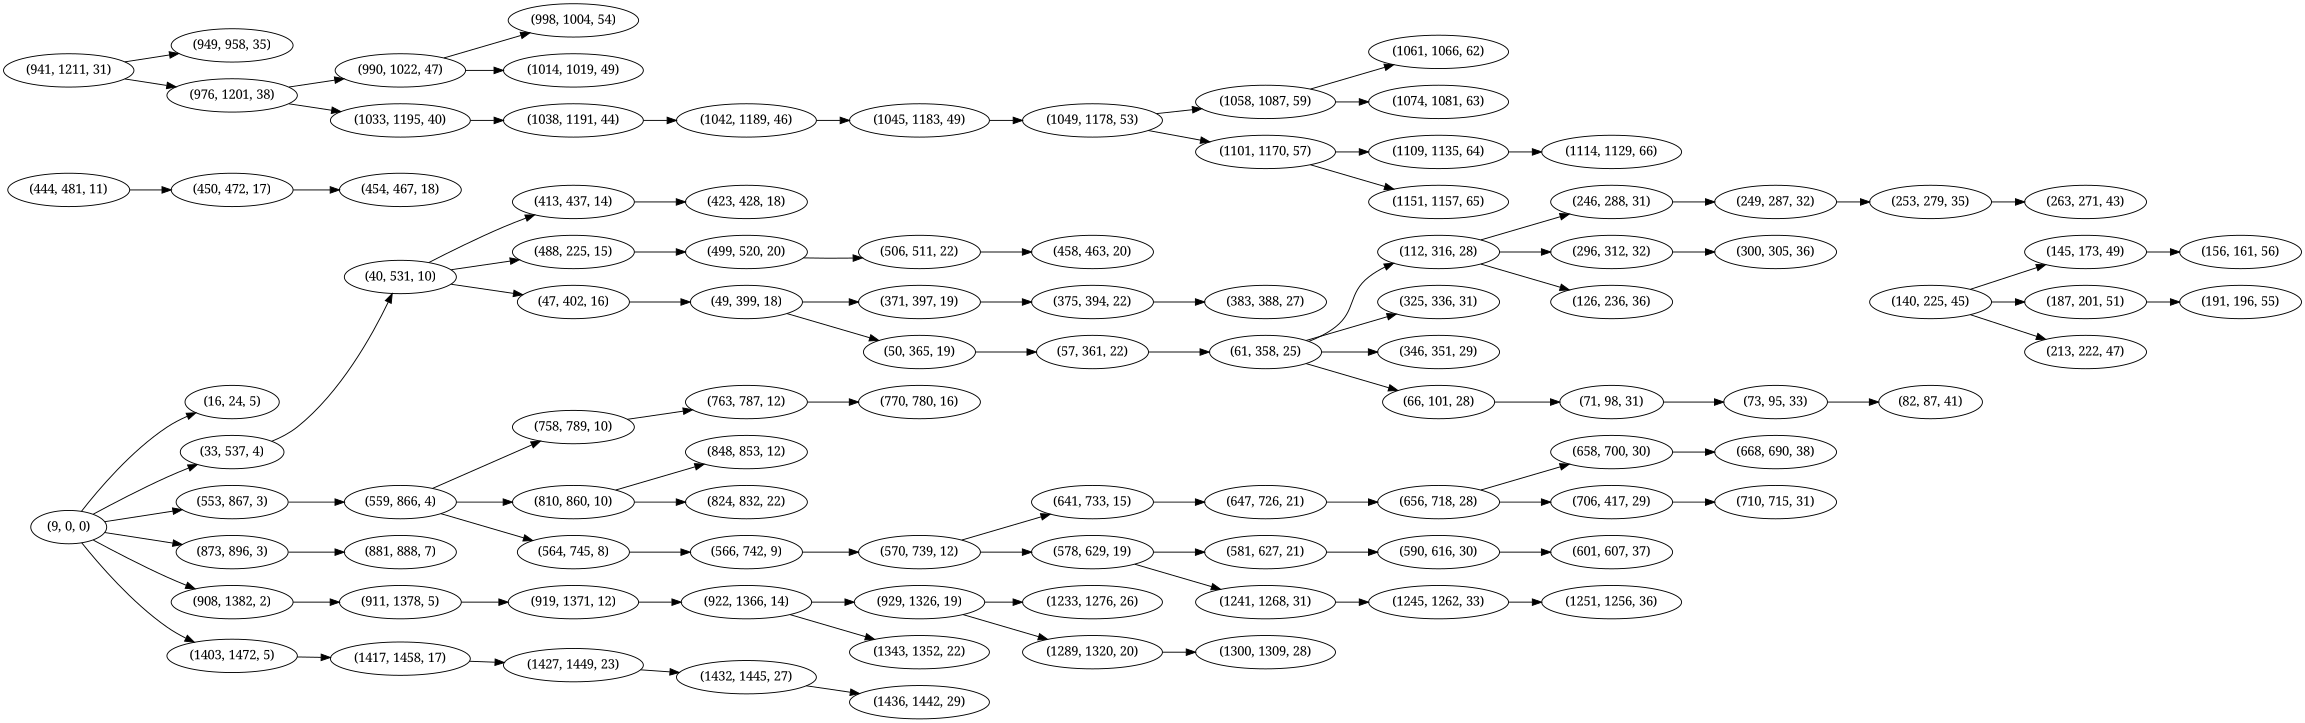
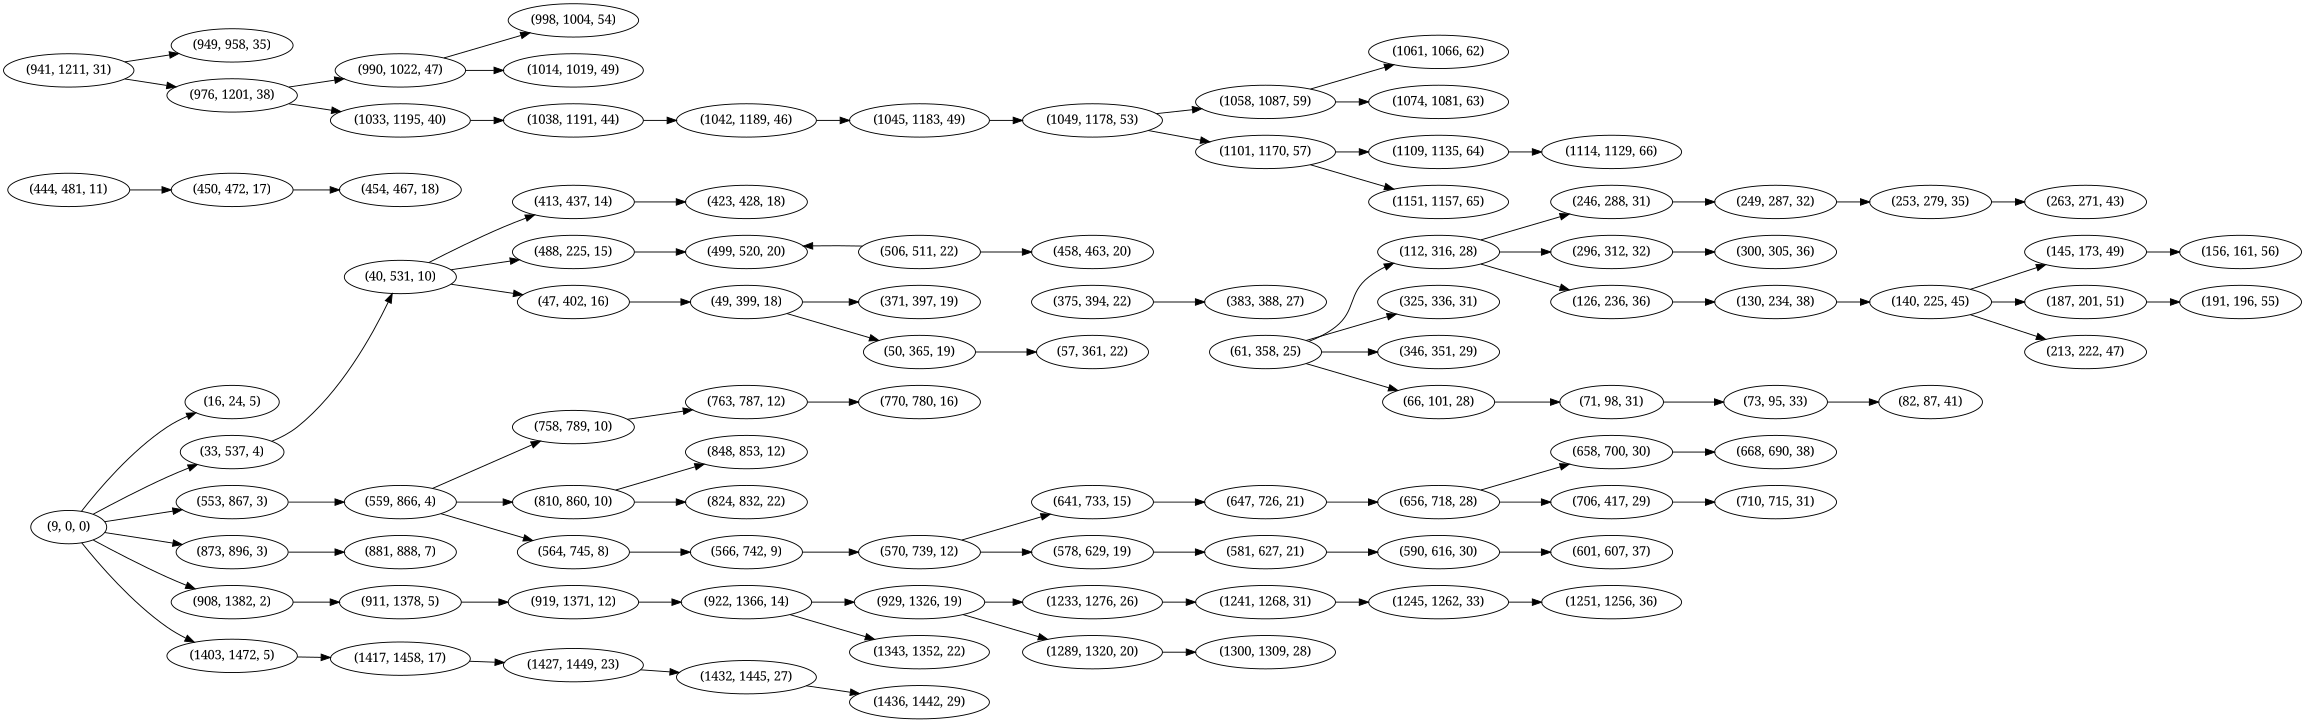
edge "(499, 520, 20)" -> "(506, 511, 22)": reversed
edge "(371, 397, 19)" -> "(375, 394, 22)": removed
node "(130, 234, 38)": added
edge "(57, 361, 22)" -> "(61, 358, 25)": removed
edge "(578, 629, 19)" -> "(1241, 1268, 31)": now "(1233, 1276, 26)" -> "(1241, 1268, 31)"
